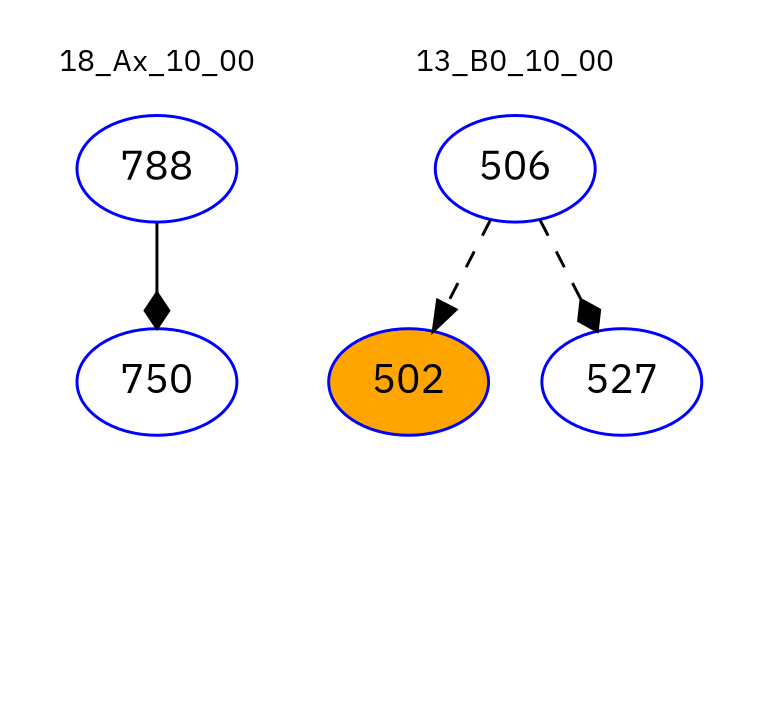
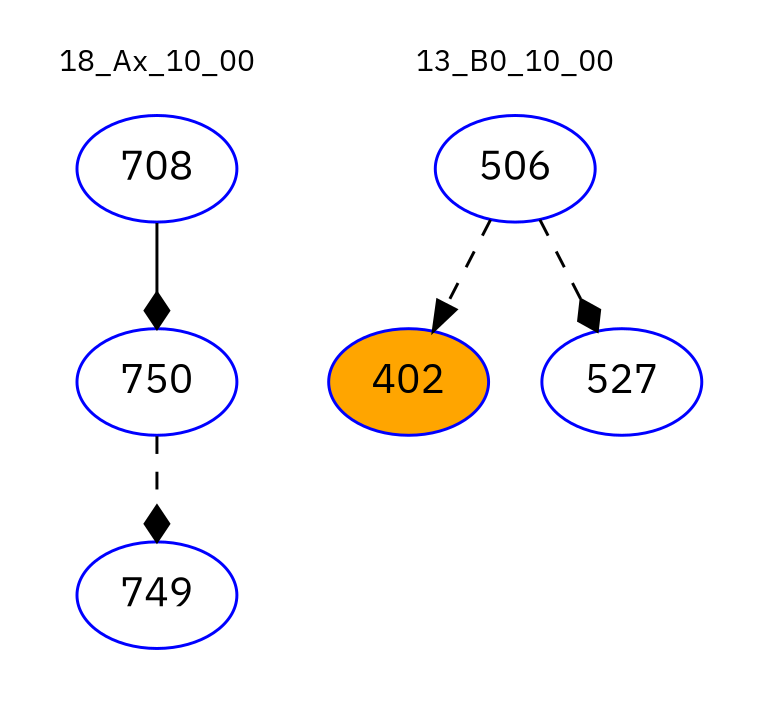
node "788": label "788" -> "708"
node "502": label "502" -> "402"
node "749": added
